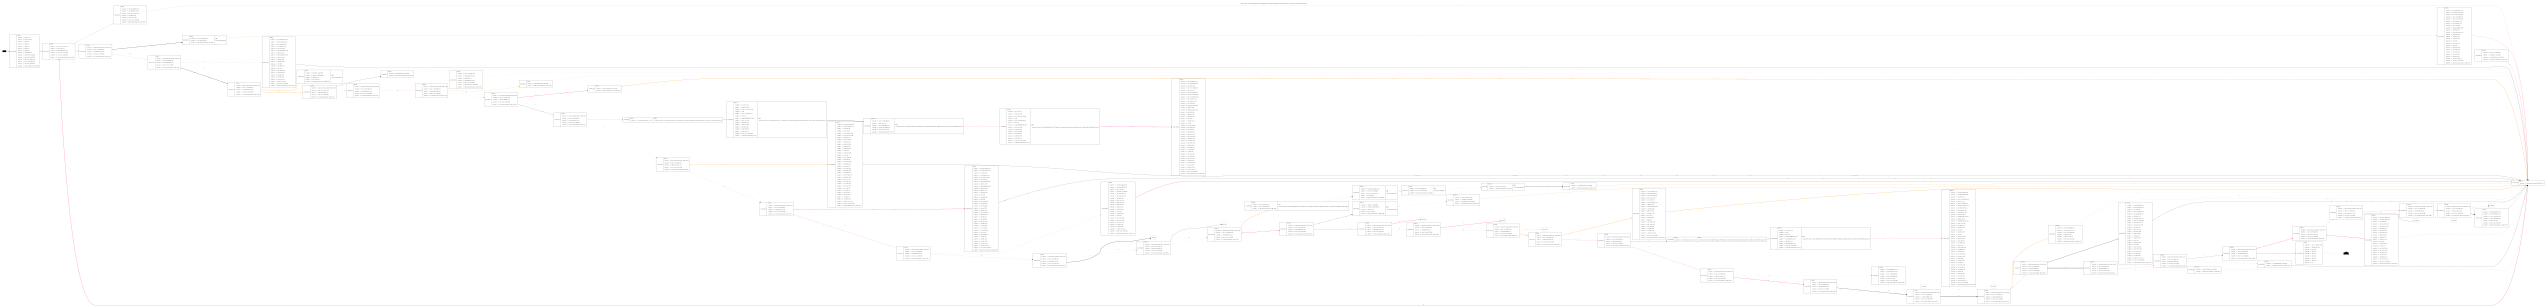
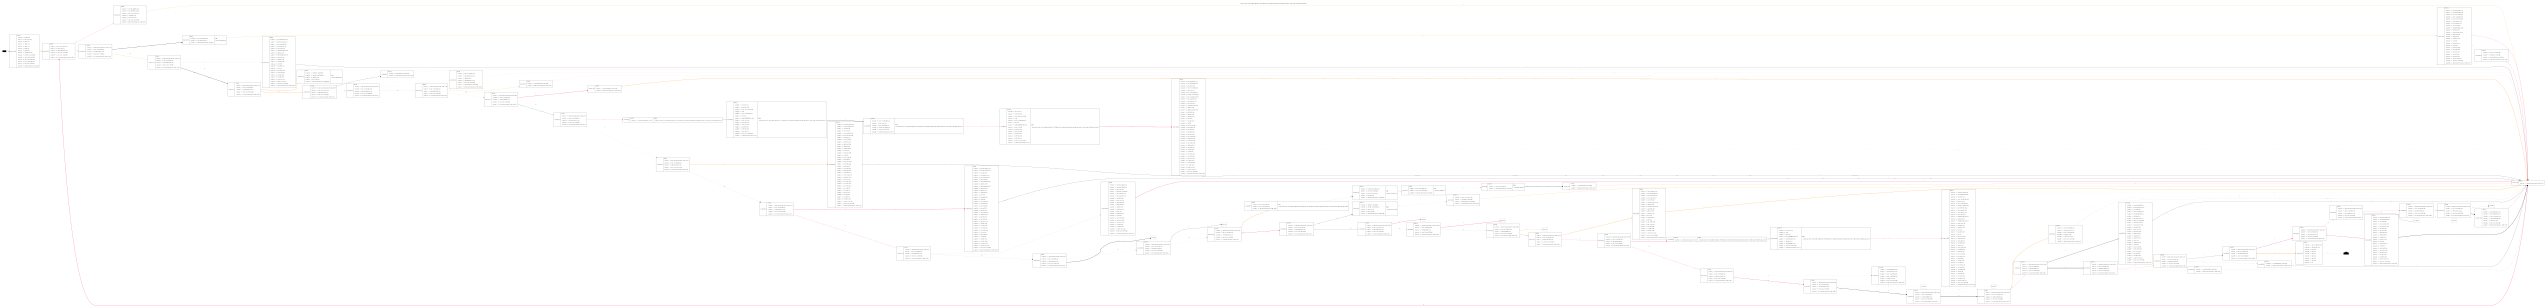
edge "0x402014 [83]" -> "0x40222e [5]": style dotted -> bold
